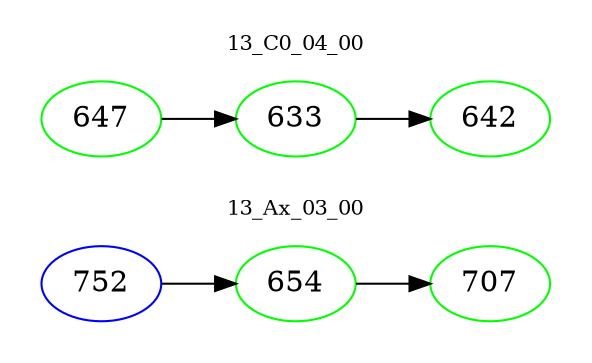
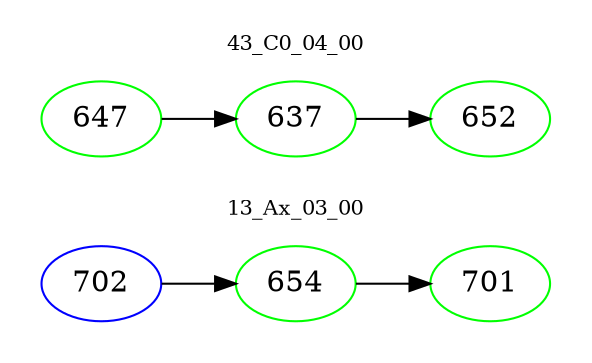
cluster "13_C0_04_00": label "13_C0_04_00" -> "43_C0_04_00"
node "633": label "633" -> "637"
node "642": label "642" -> "652"
node "752": label "752" -> "702"
node "707": label "707" -> "701"
